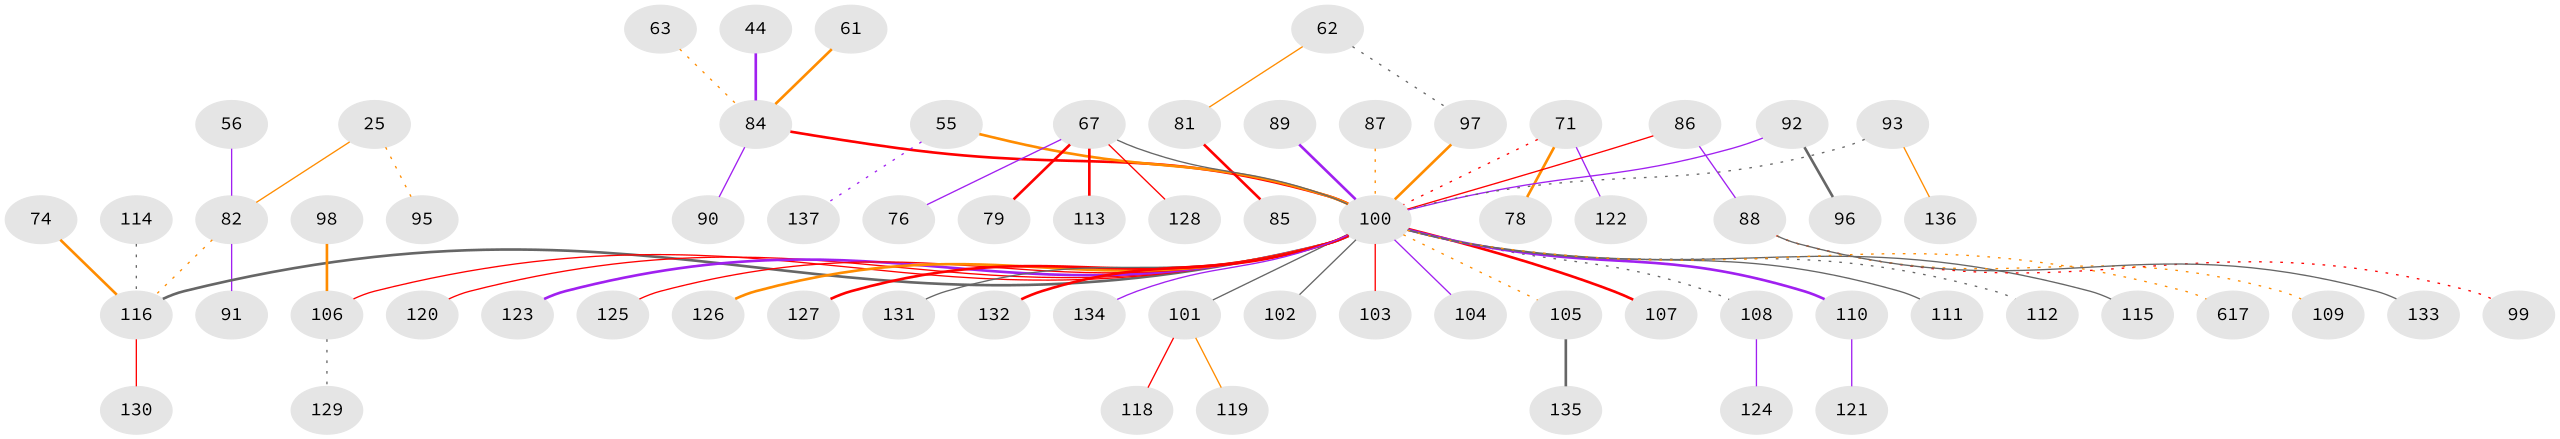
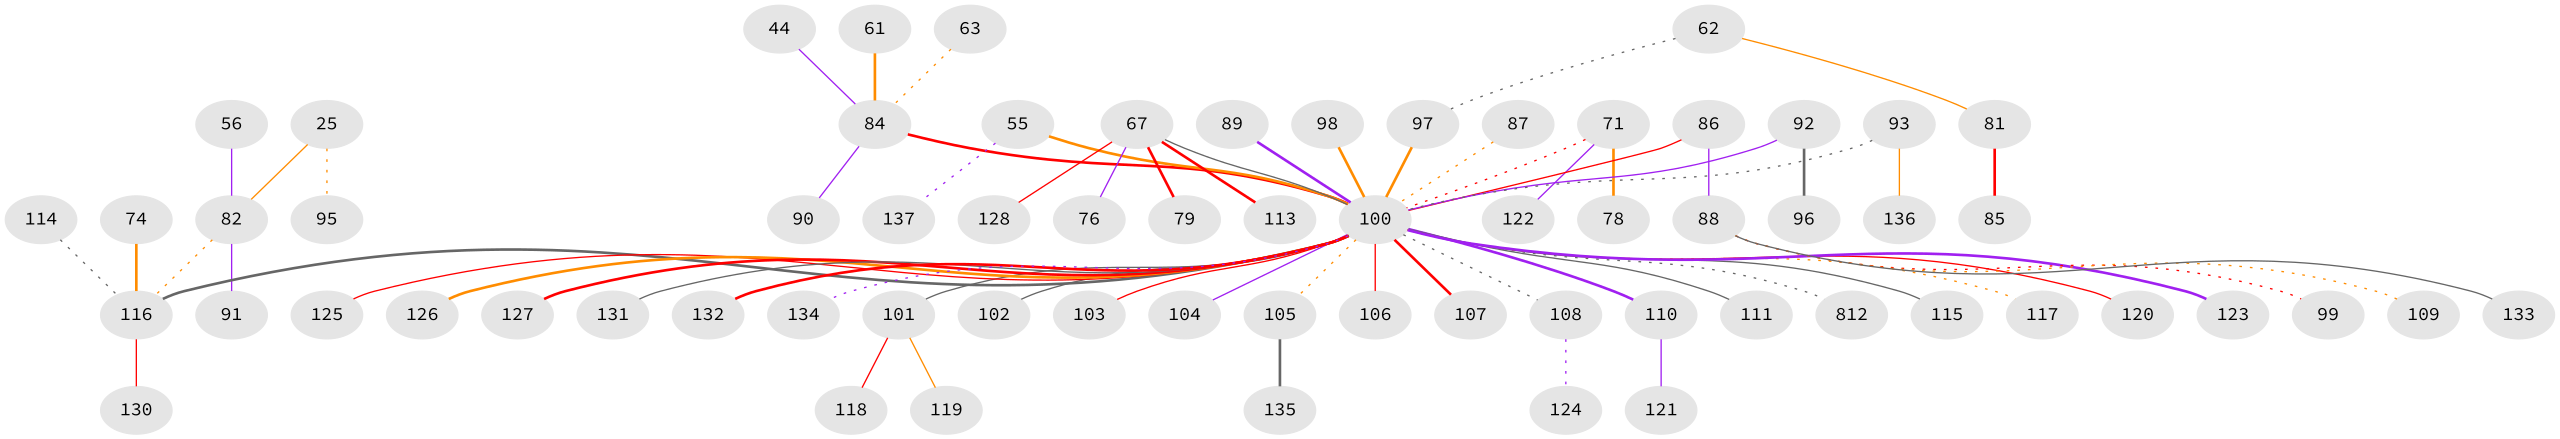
edge "44" -- "84": style bold -> solid
edge "100" -- "134": style solid -> dotted
edge "98" -- "106": now "98" -- "100"
node "112": label "112" -> "812"
node "617": label "617" -> "117"
edge "108" -- "124": style solid -> dotted
node "129": removed
